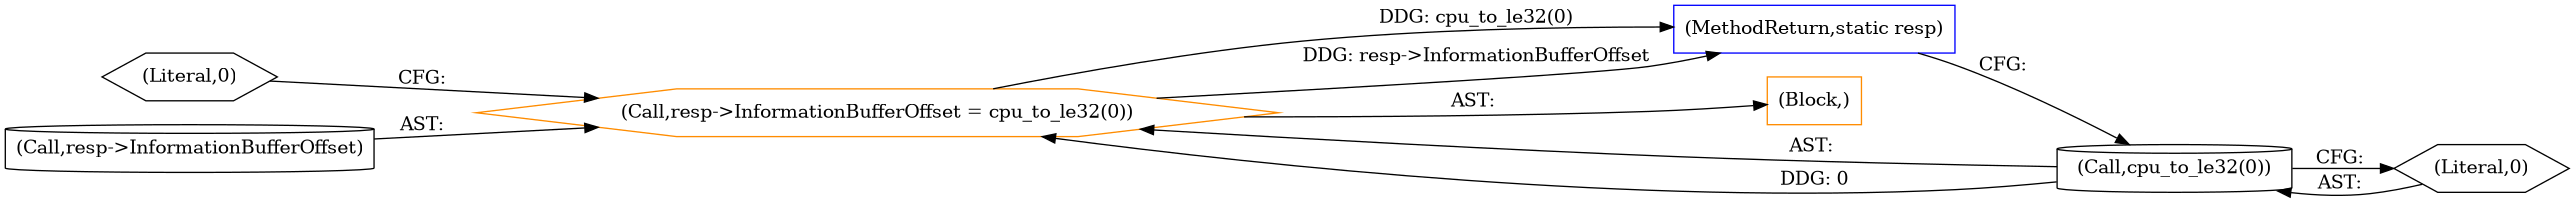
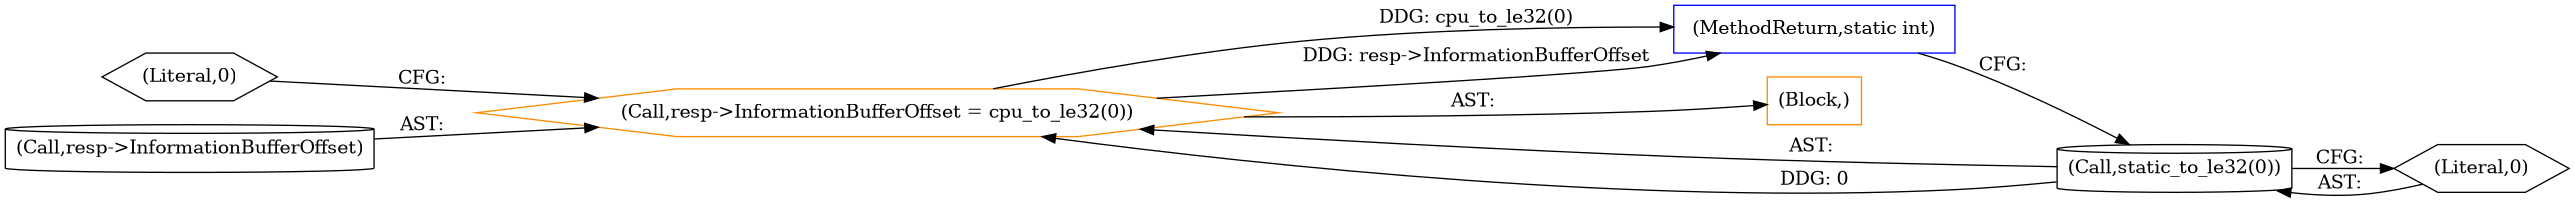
node "(MethodReturn,static resp)": label "(MethodReturn,static resp)" -> "(MethodReturn,static int)"
node "(Call,cpu_to_le32(0))": label "(Call,cpu_to_le32(0))" -> "(Call,static_to_le32(0))"
